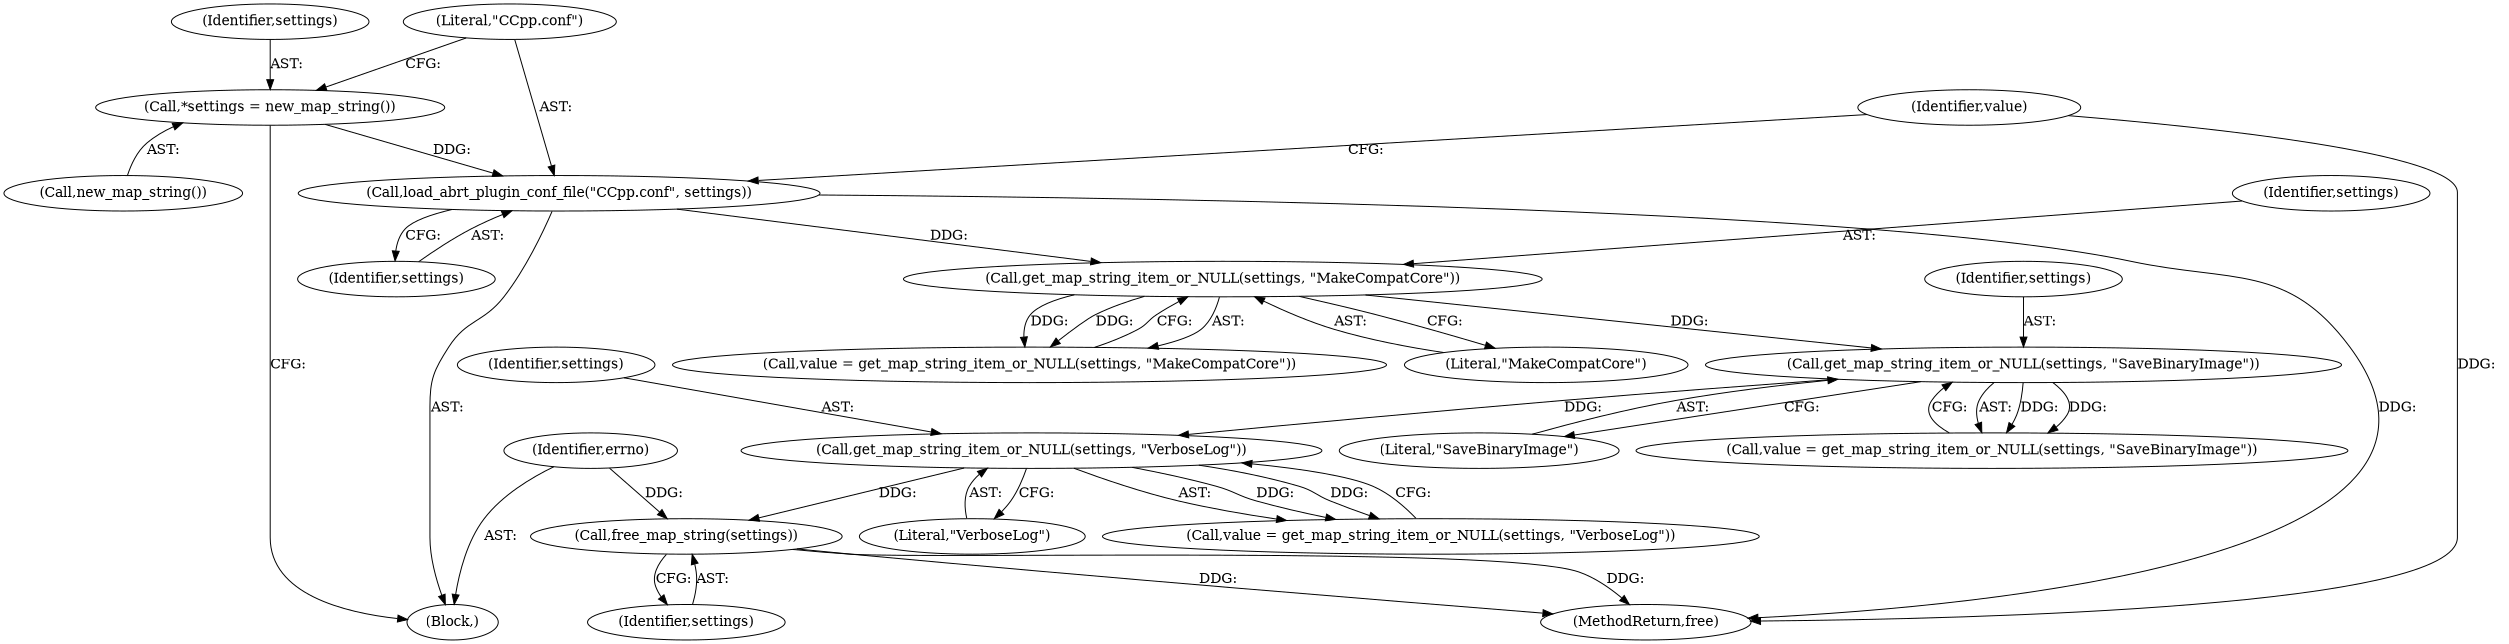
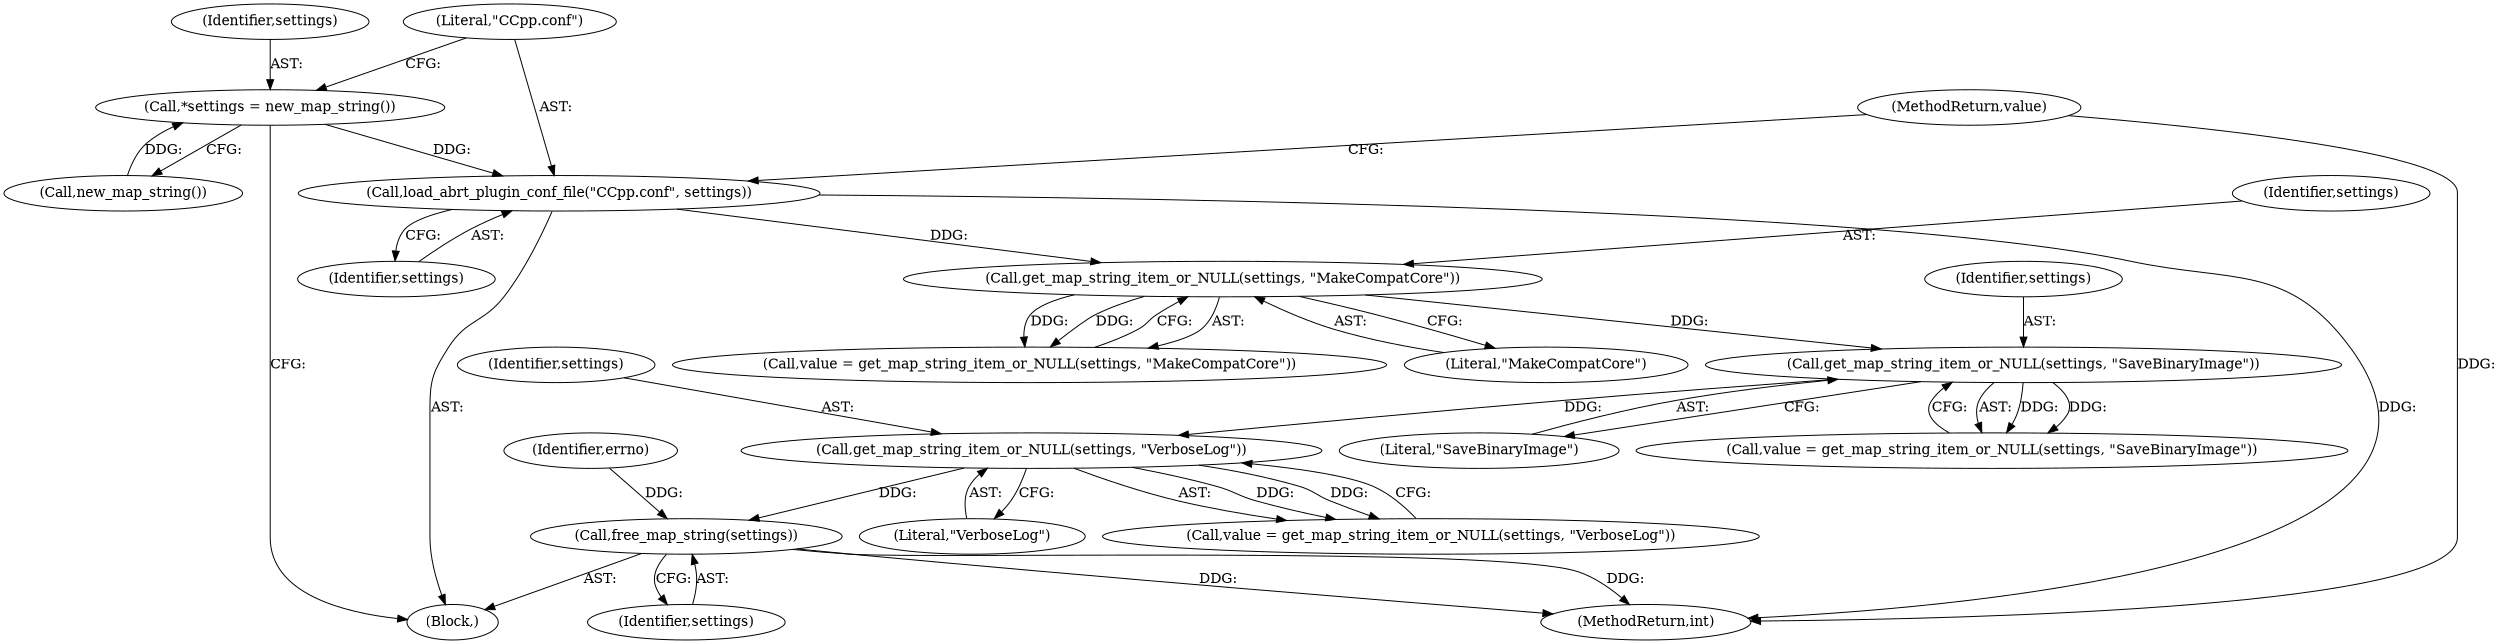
node "(Identifier,value)": label "(Identifier,value)" -> "(MethodReturn,value)"
edge "(Call,*settings = new_map_string())" -> "(Call,new_map_string())": added, label "CFG:"
edge "(Call,new_map_string())" -> "(Call,*settings = new_map_string())": label "AST: " -> "DDG: "
edge "(Identifier,errno)" -> "(Block,)": now "(Call,free_map_string(settings))" -> "(Block,)"
node "(MethodReturn,free)": label "(MethodReturn,free)" -> "(MethodReturn,int)"
